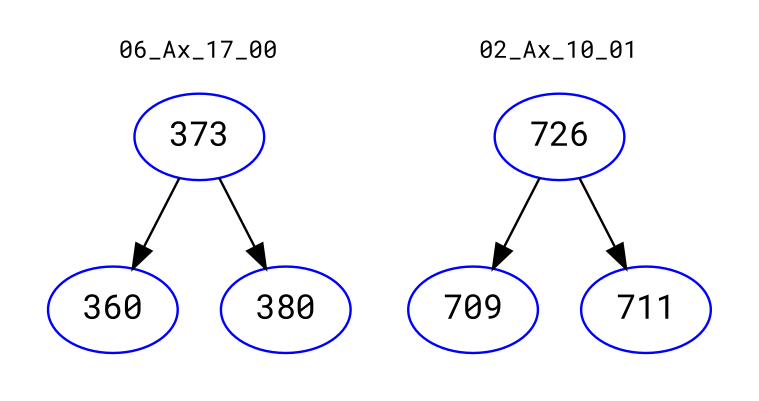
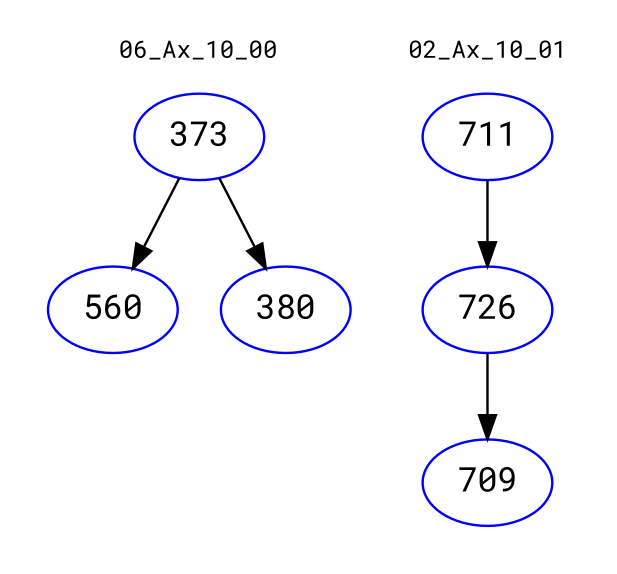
cluster "06_Ax_17_00": label "06_Ax_17_00" -> "06_Ax_10_00"
edge "726" -> "711": reversed
node "360": label "360" -> "560"
